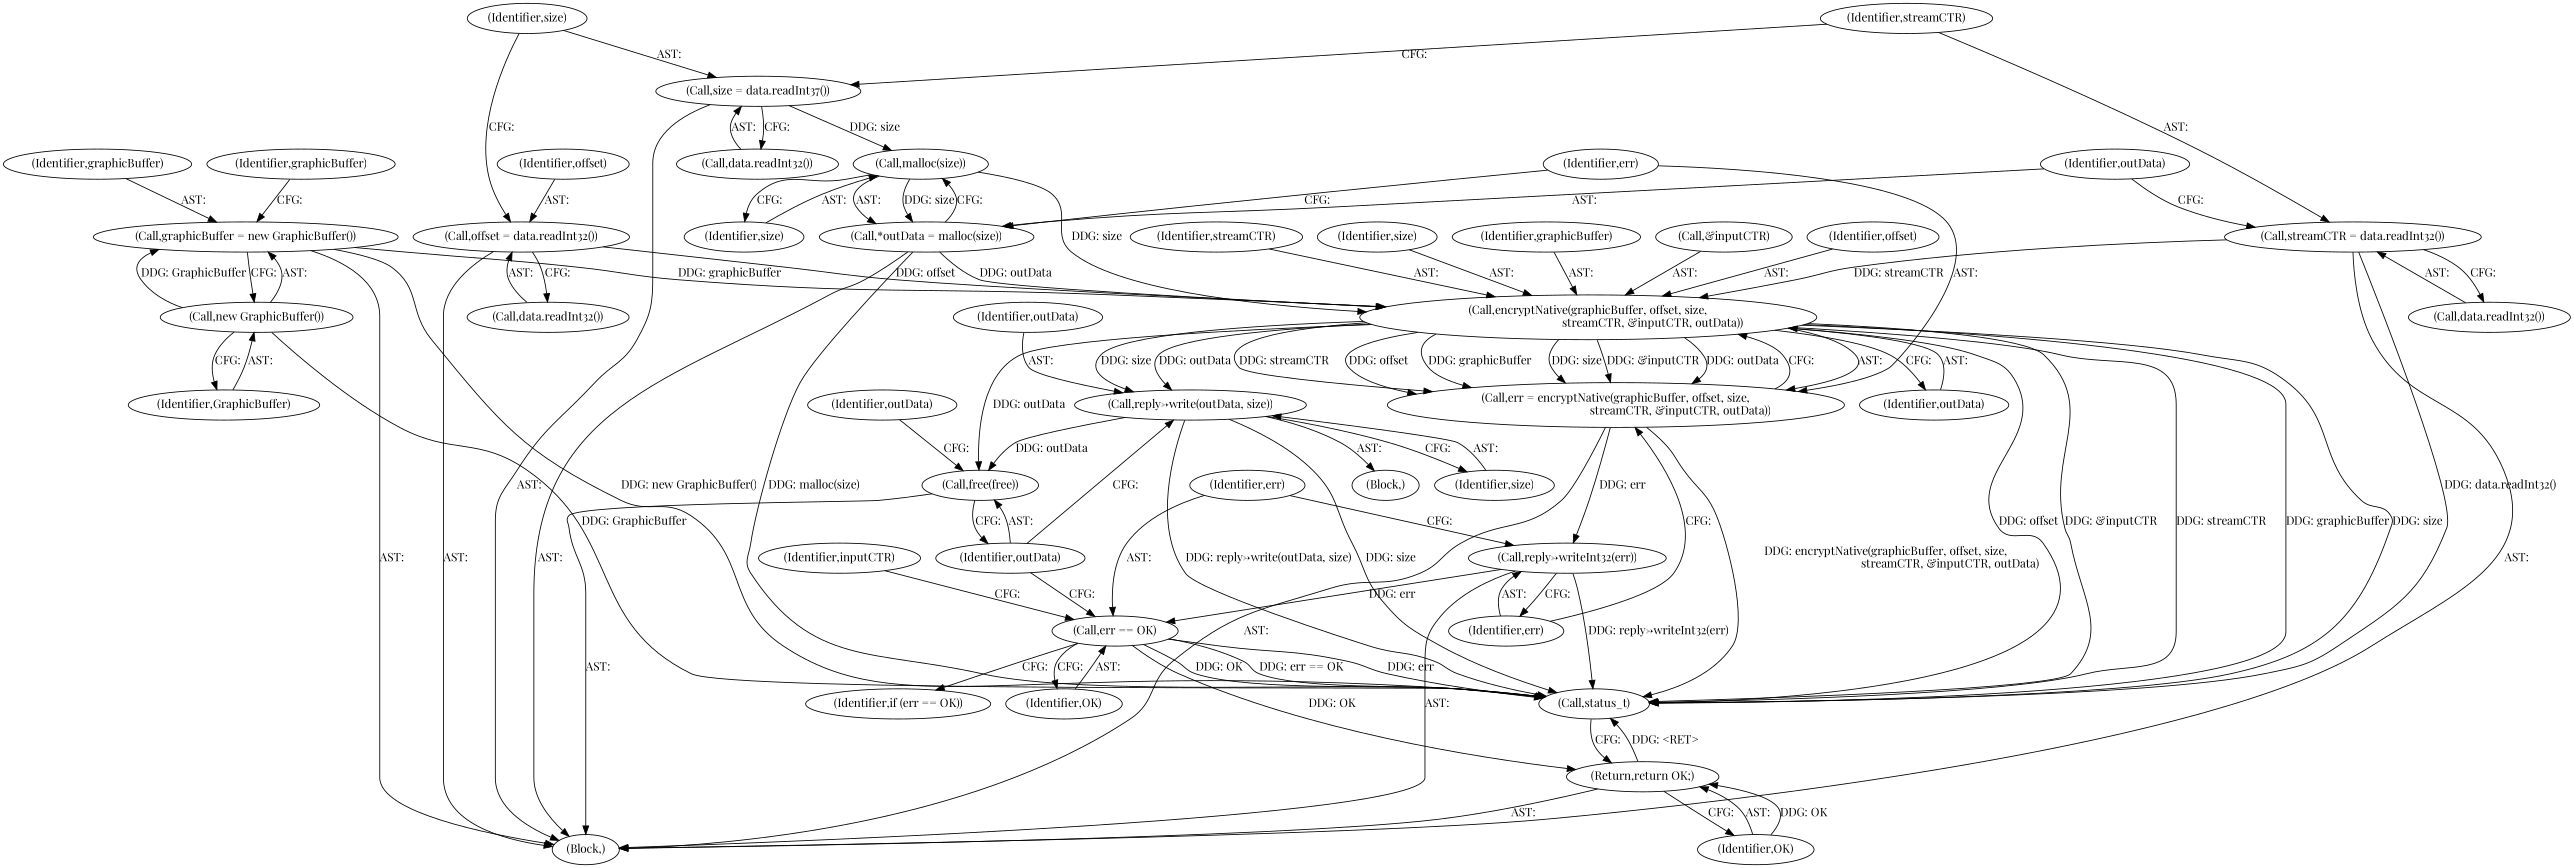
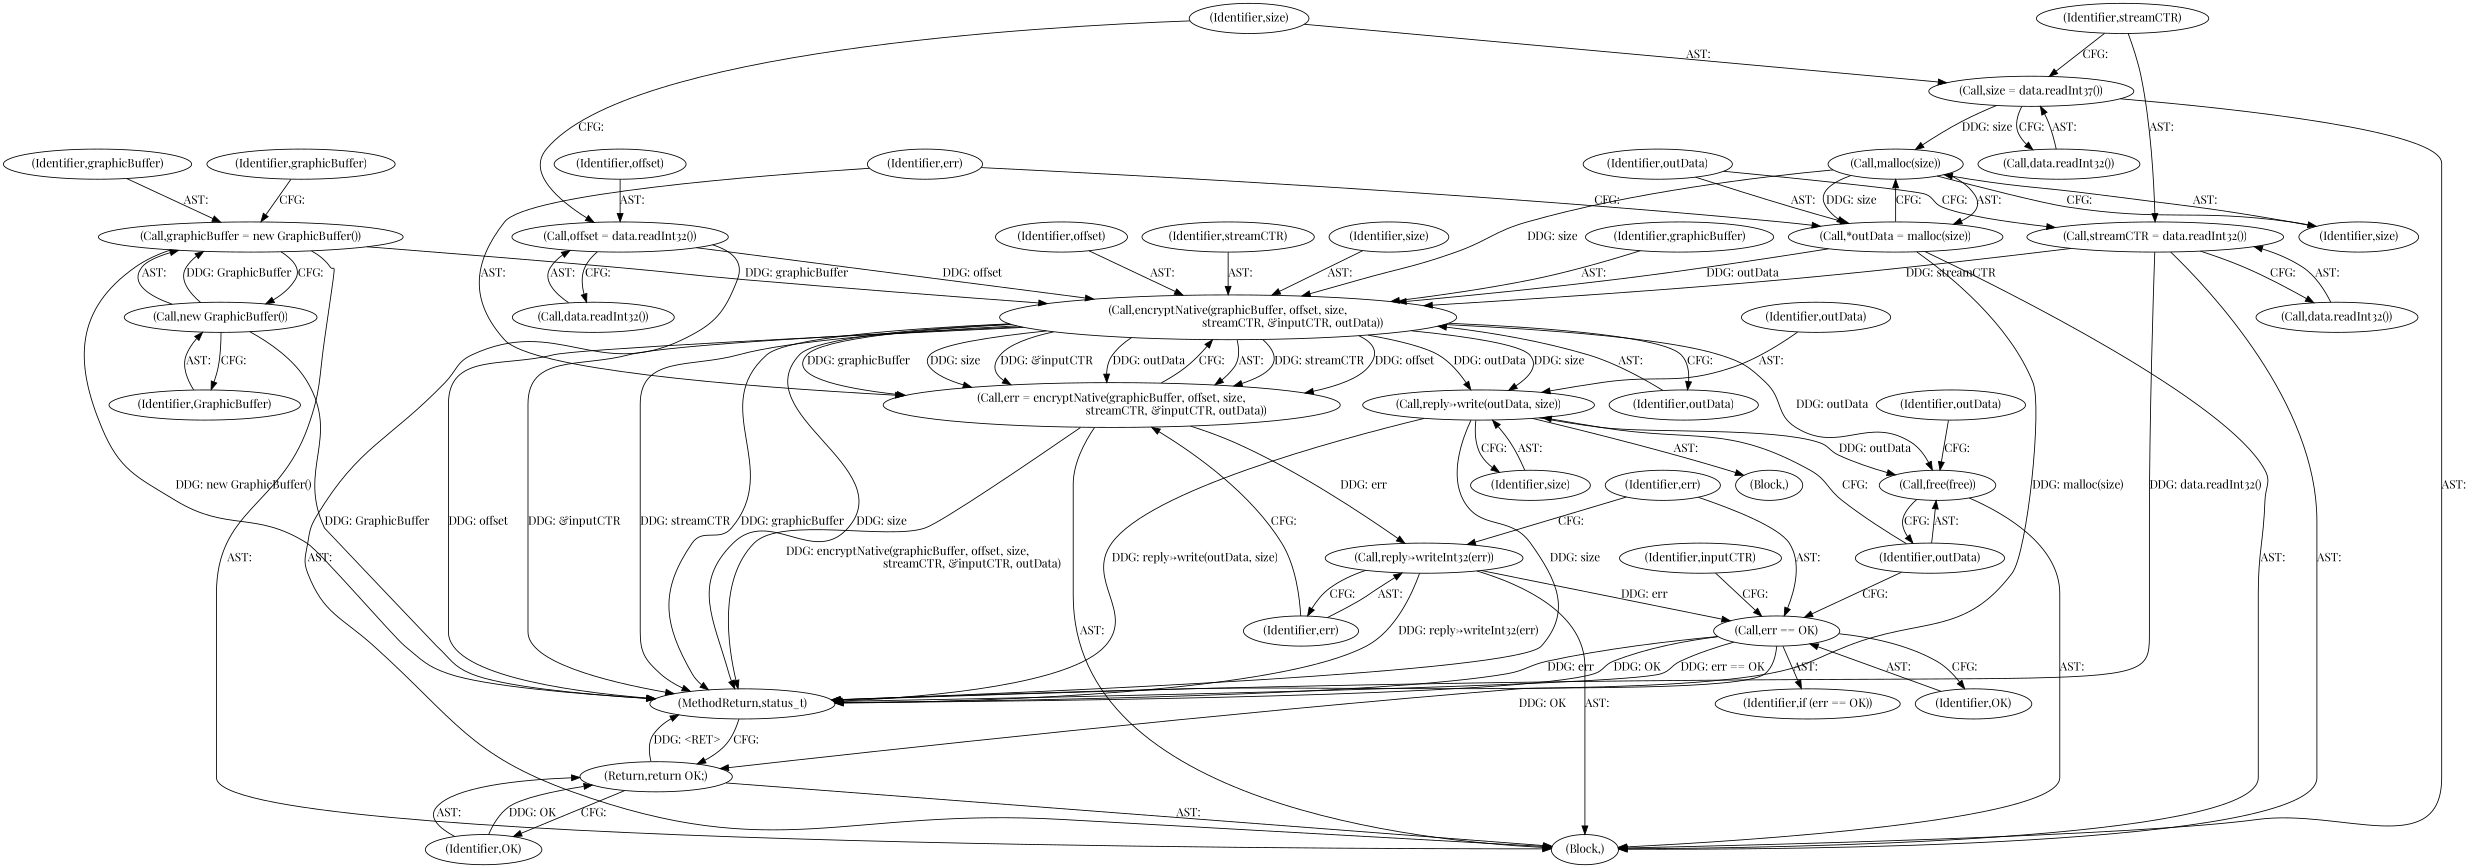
node "(Call,&inputCTR)": removed
edge "(Call,err == OK)" -> "(Identifier,if (err == OK))": label "CFG: " -> "AST: "
node "(Call,status_t)": label "(Call,status_t)" -> "(MethodReturn,status_t)"
